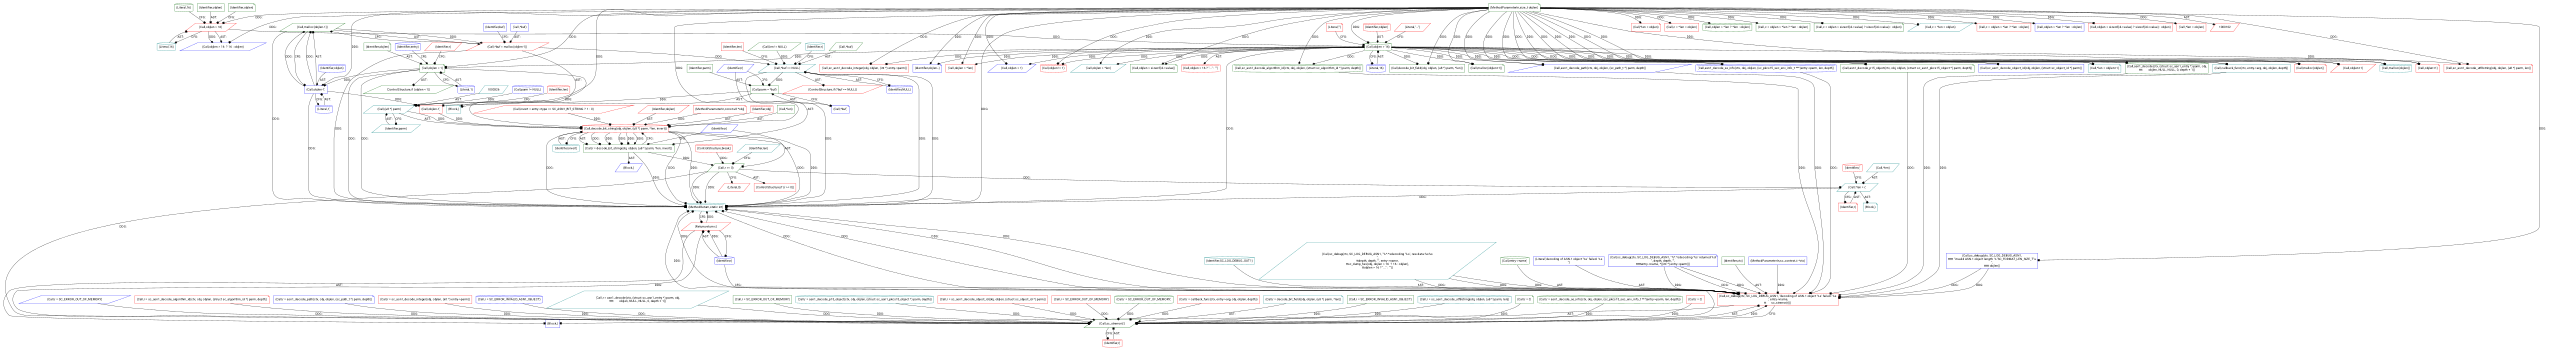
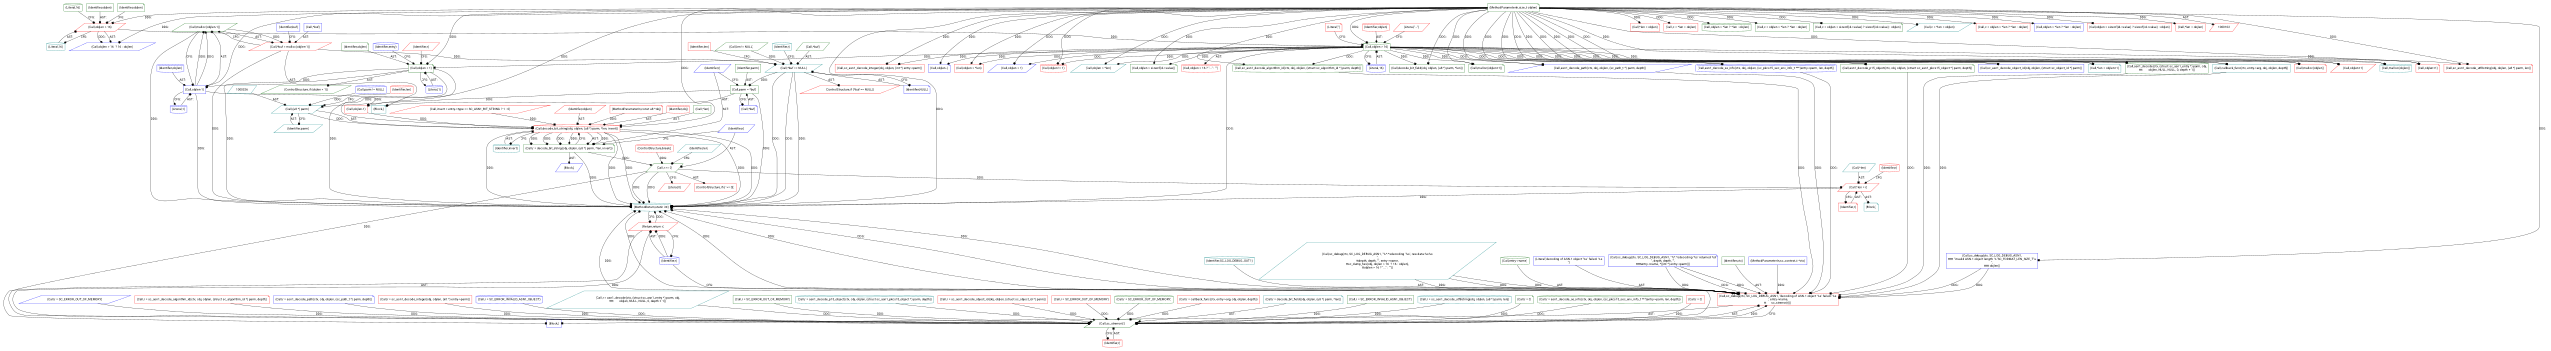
node "(Identifier,objlen--)": label "(Identifier,objlen--)" -> "(Call,objlen--)"
node "(Identifier,NULL)": shape cylinder -> note
edge "(Call,parm = *buf)" -> "(MethodReturn,static int)": added, label "DDG:"
node "(Call,*len = r)": color teal -> red
